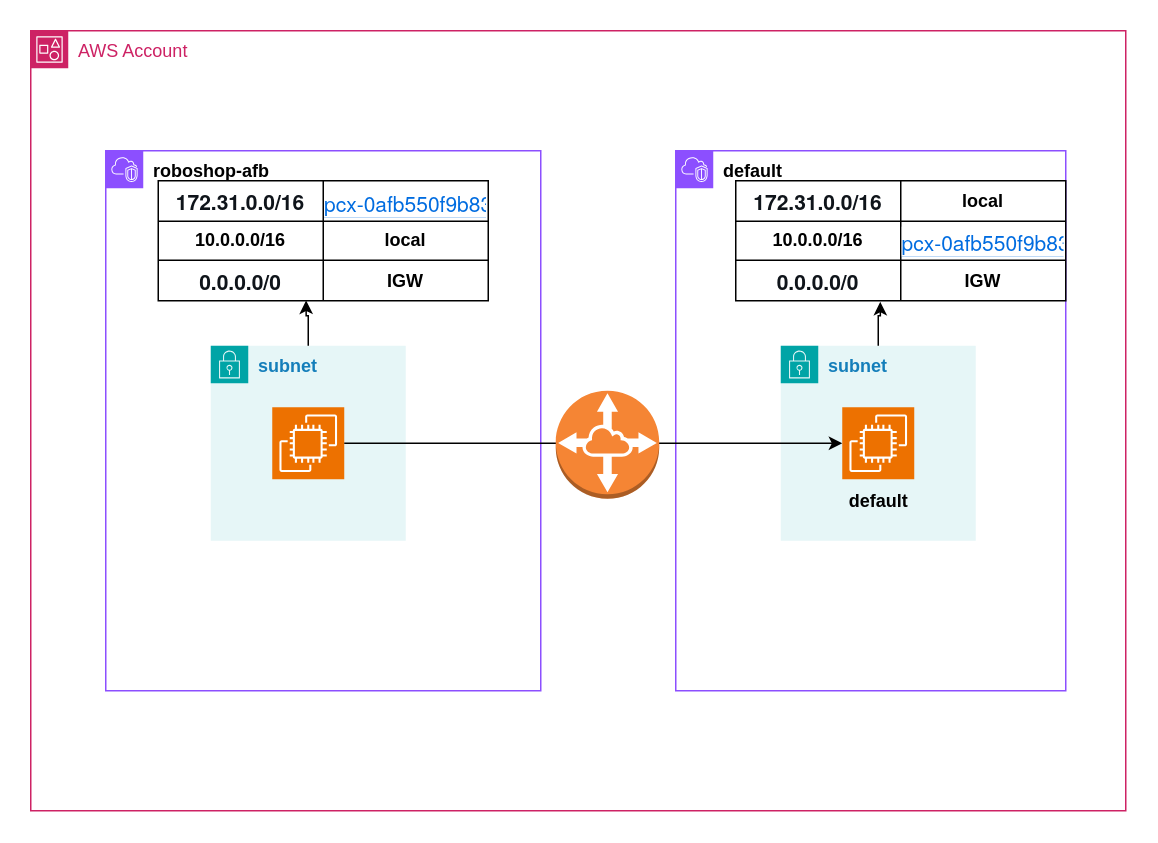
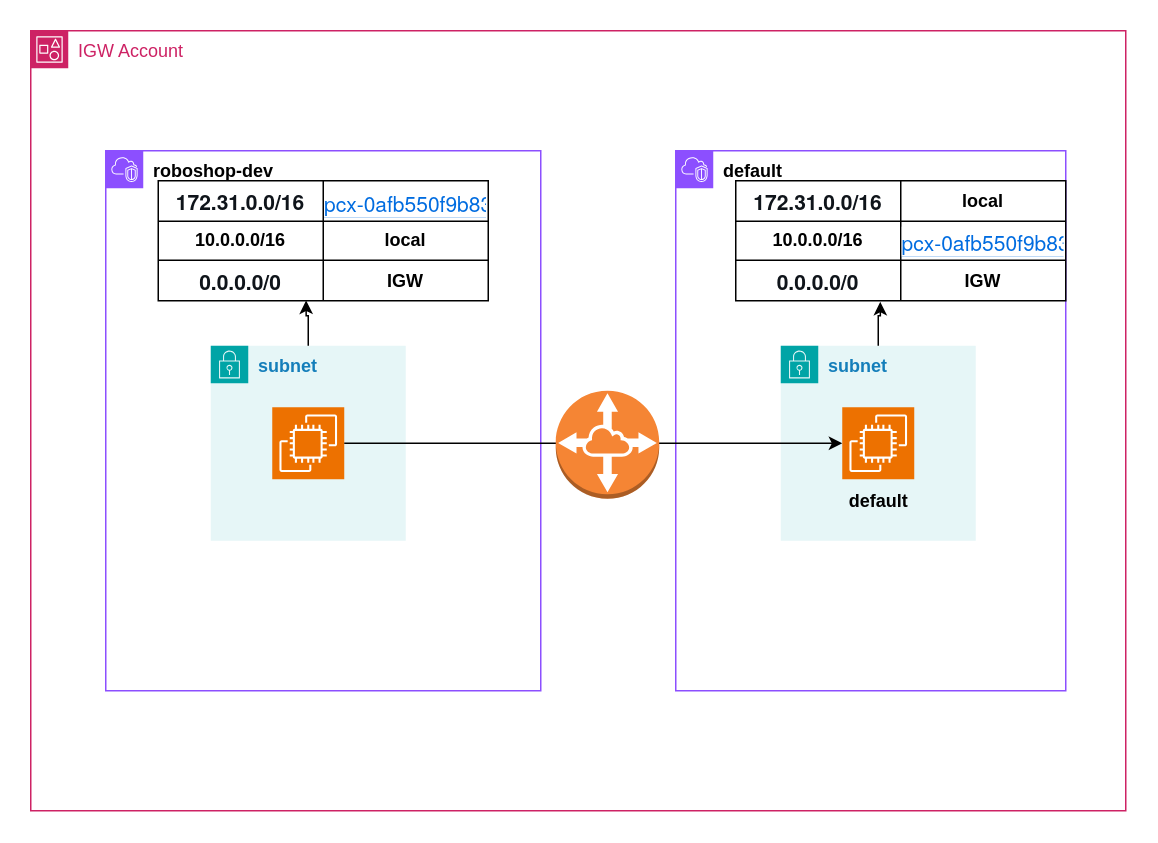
node "AWS Account": label "AWS Account" -> "IGW Account"
node "roboshop-afb": label "roboshop-afb" -> "roboshop-dev"
